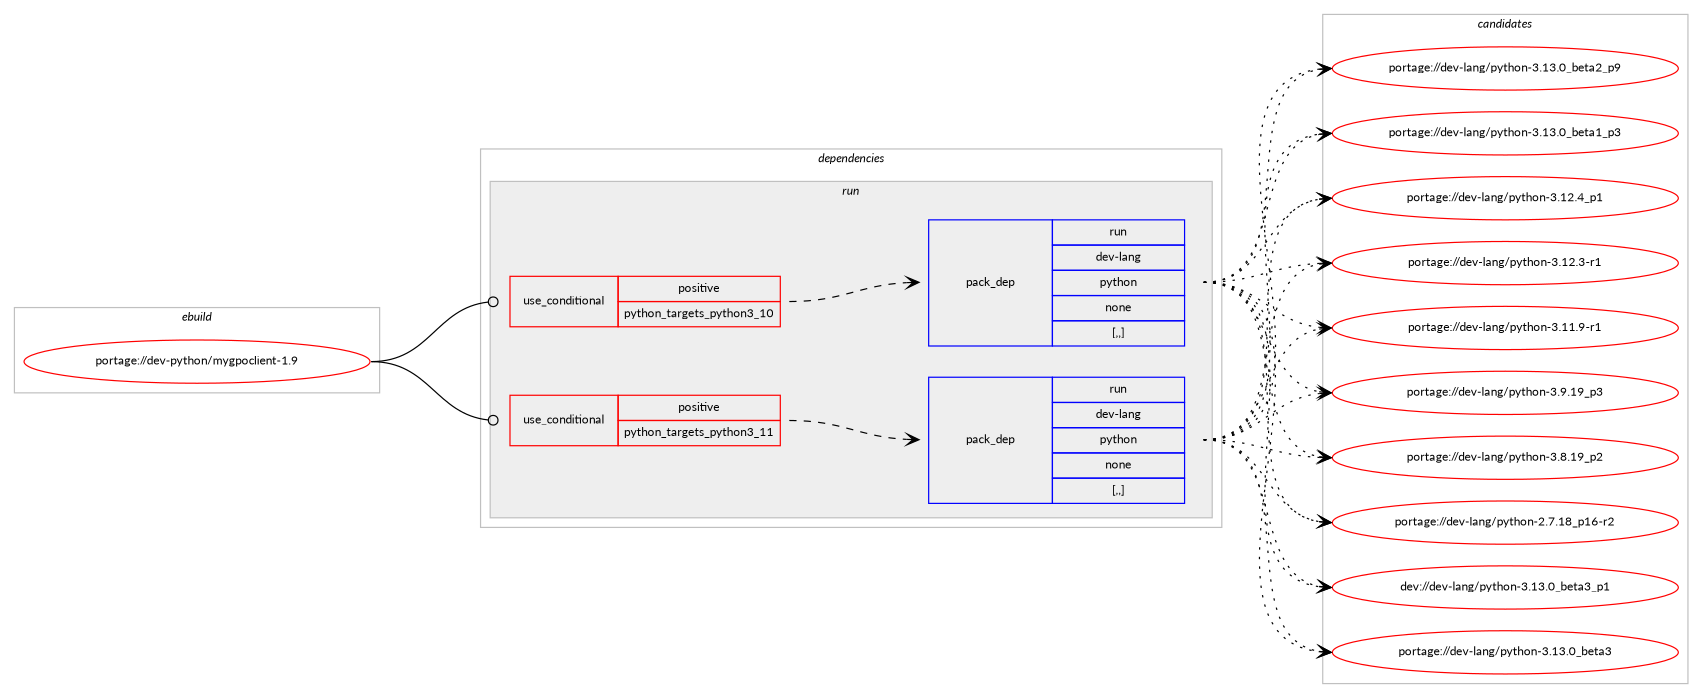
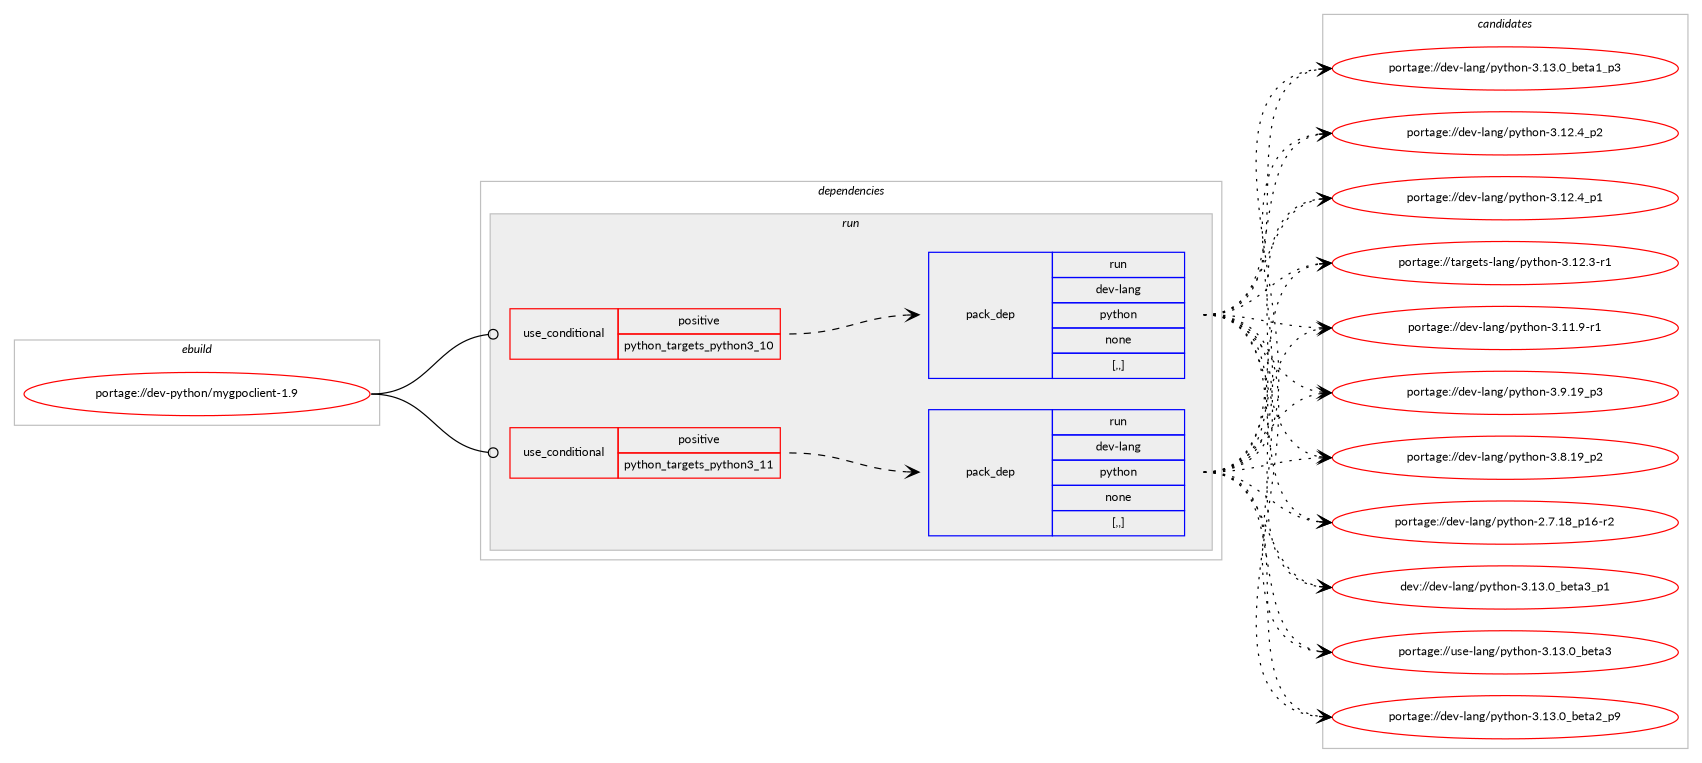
node "portage://dev-lang/python-3.12.4_p2": added
node "portage://dev-lang/python-3.12.3-r1": label "portage://dev-lang/python-3.12.3-r1" -> "portage://targets-lang/python-3.12.3-r1"
node "portage://dev-lang/python-3.13.0_beta3": label "portage://dev-lang/python-3.13.0_beta3" -> "portage://use-lang/python-3.13.0_beta3"
